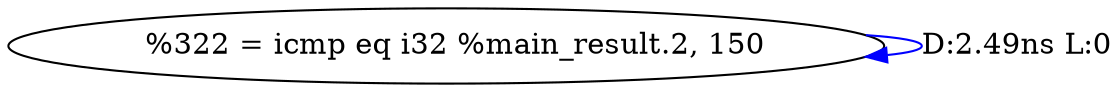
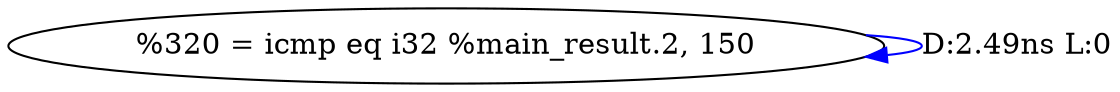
node "%322 = icmp eq i32 %main_result.2, 150": label "%322 = icmp eq i32 %main_result.2, 150" -> "%320 = icmp eq i32 %main_result.2, 150"
